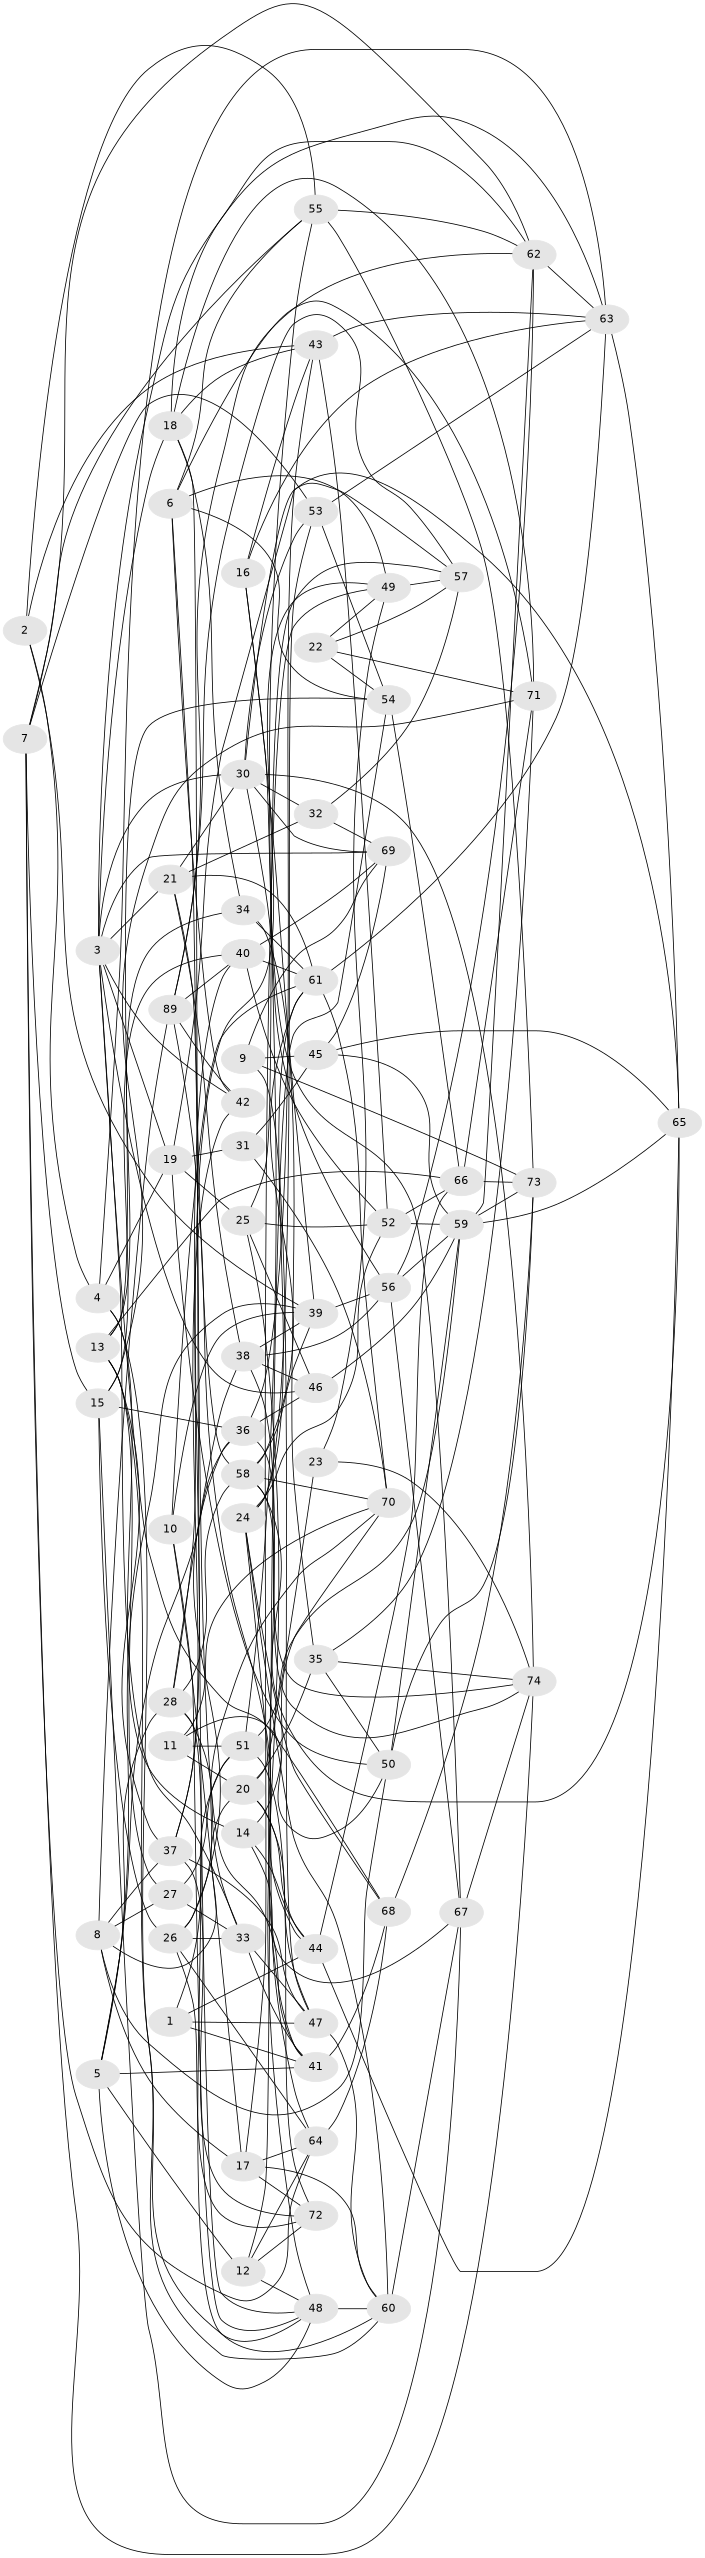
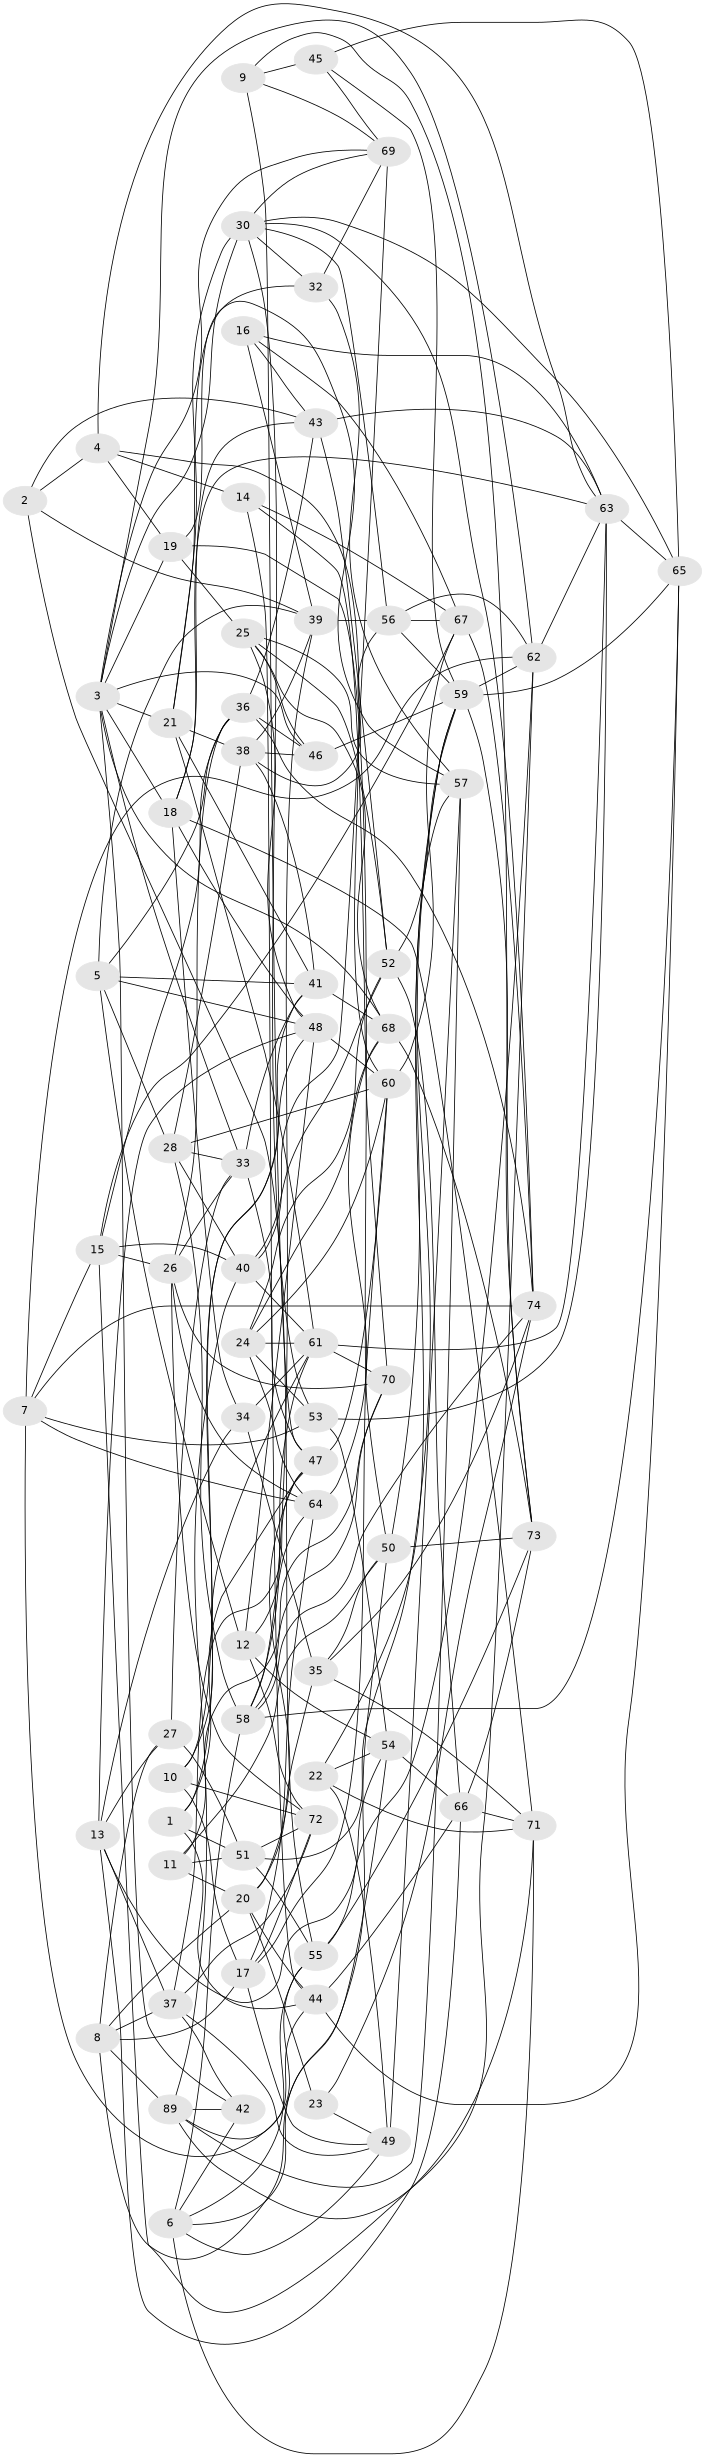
edge "25" -- "68": added
node "31": removed
edge "39" -- "10": now "72" -- "10"
